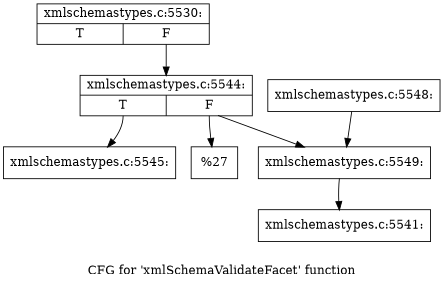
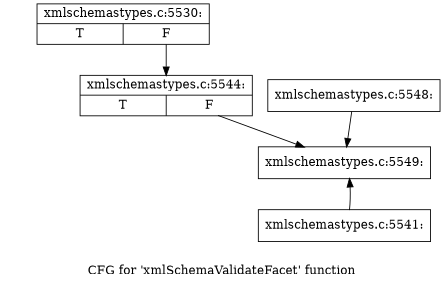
node "xmlschemastypes.c:5545:": removed
node "%27": removed
edge "xmlschemastypes.c:5549:" -> "xmlschemastypes.c:5541:": reversed
